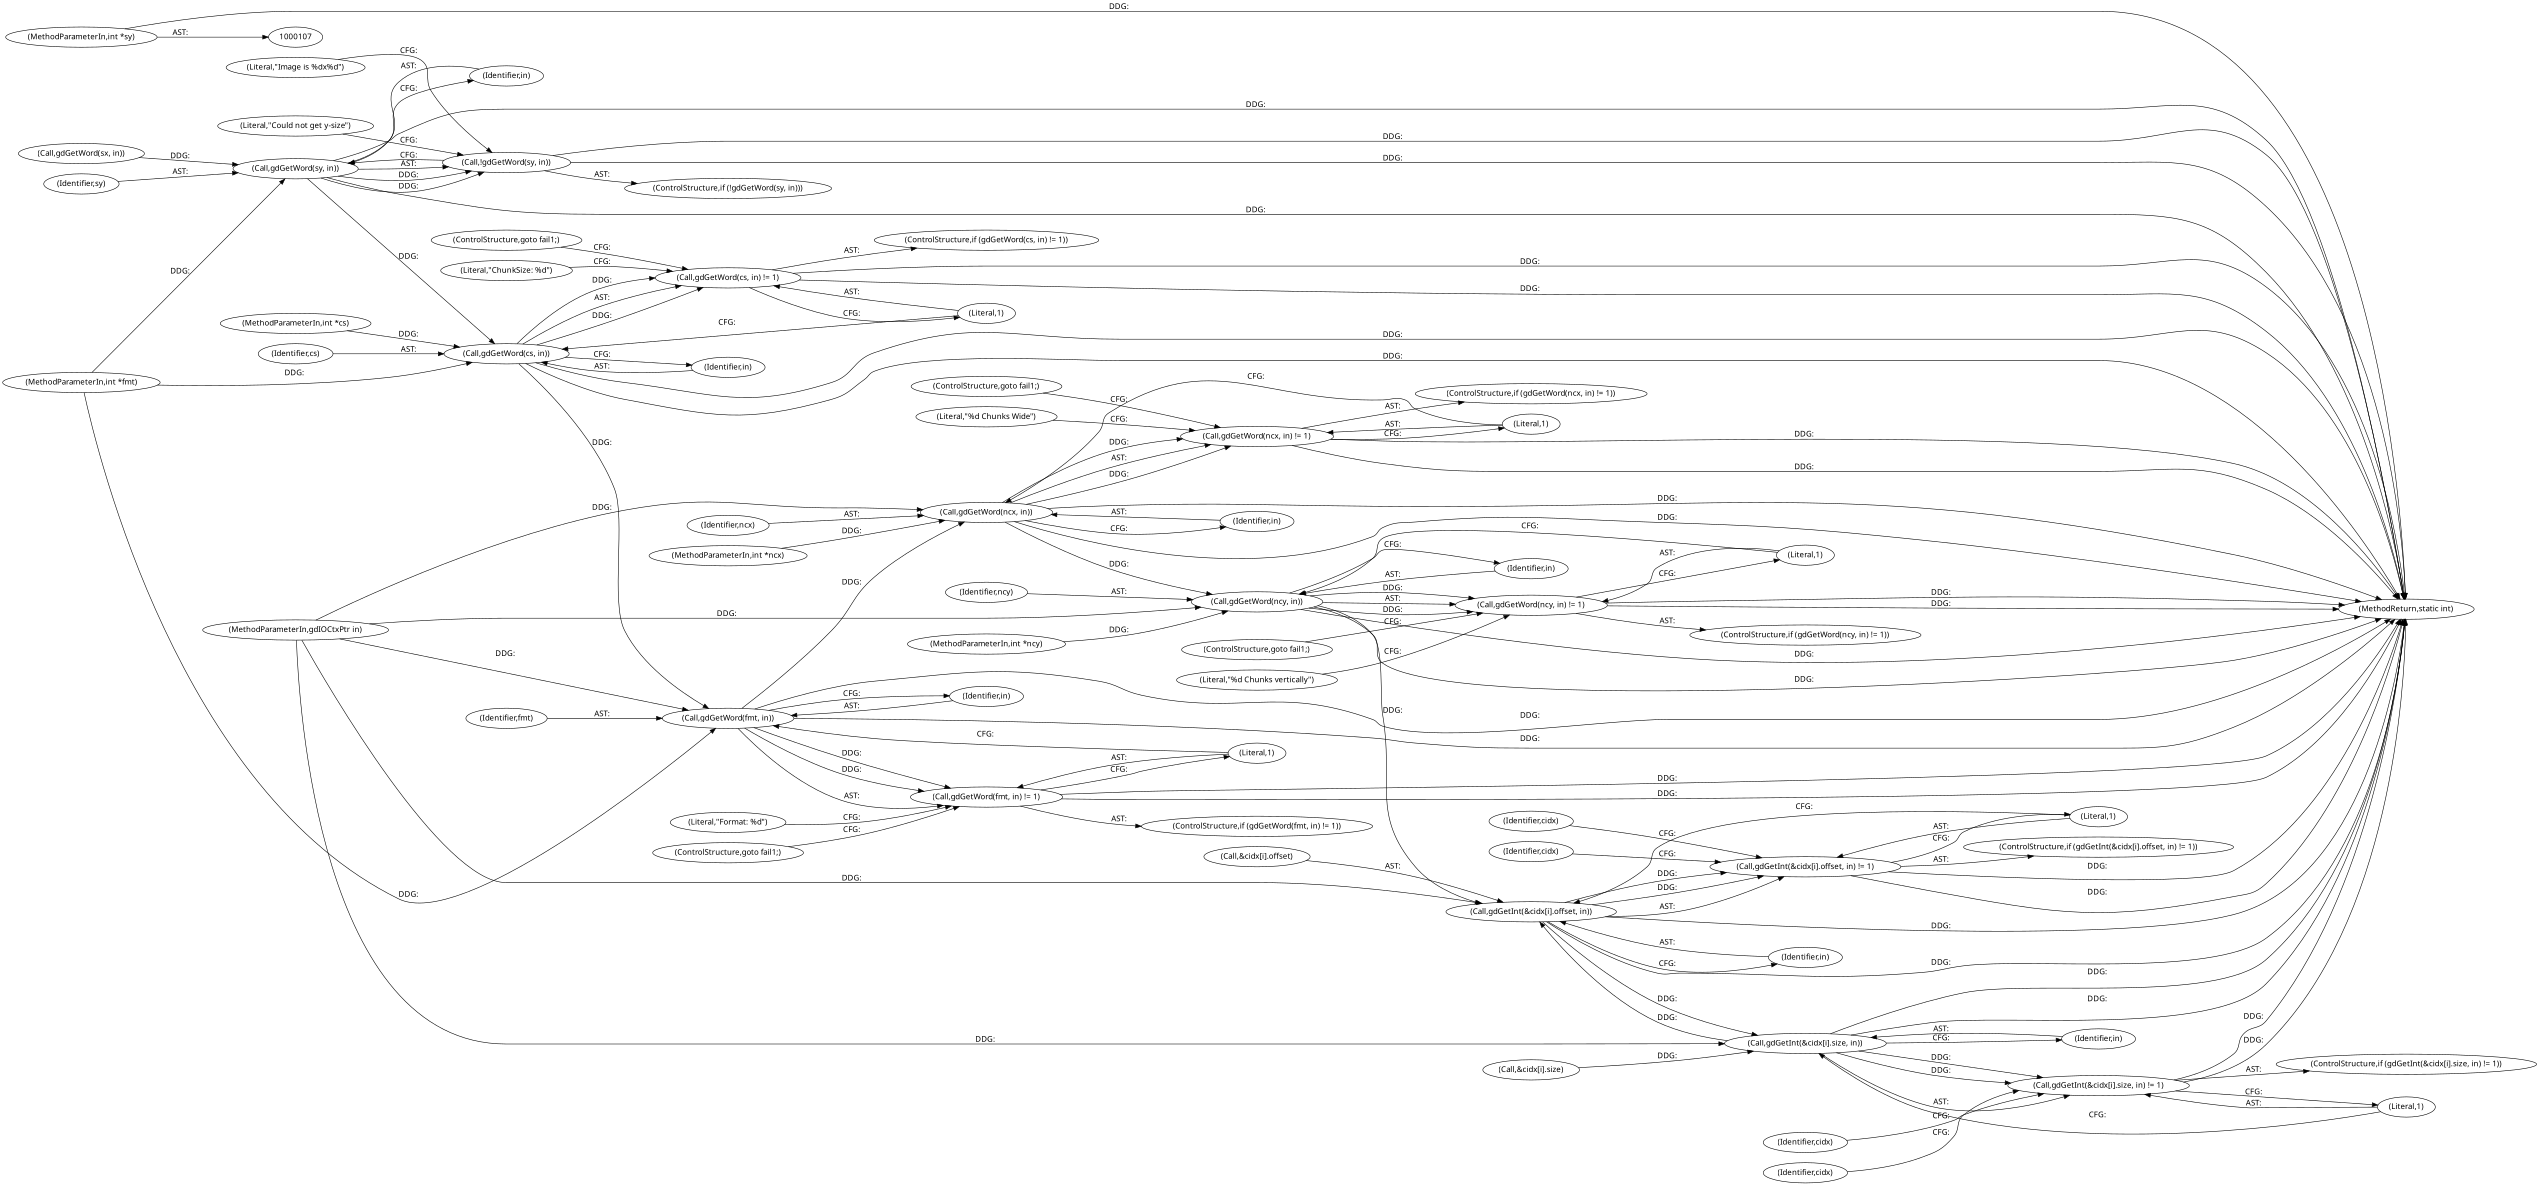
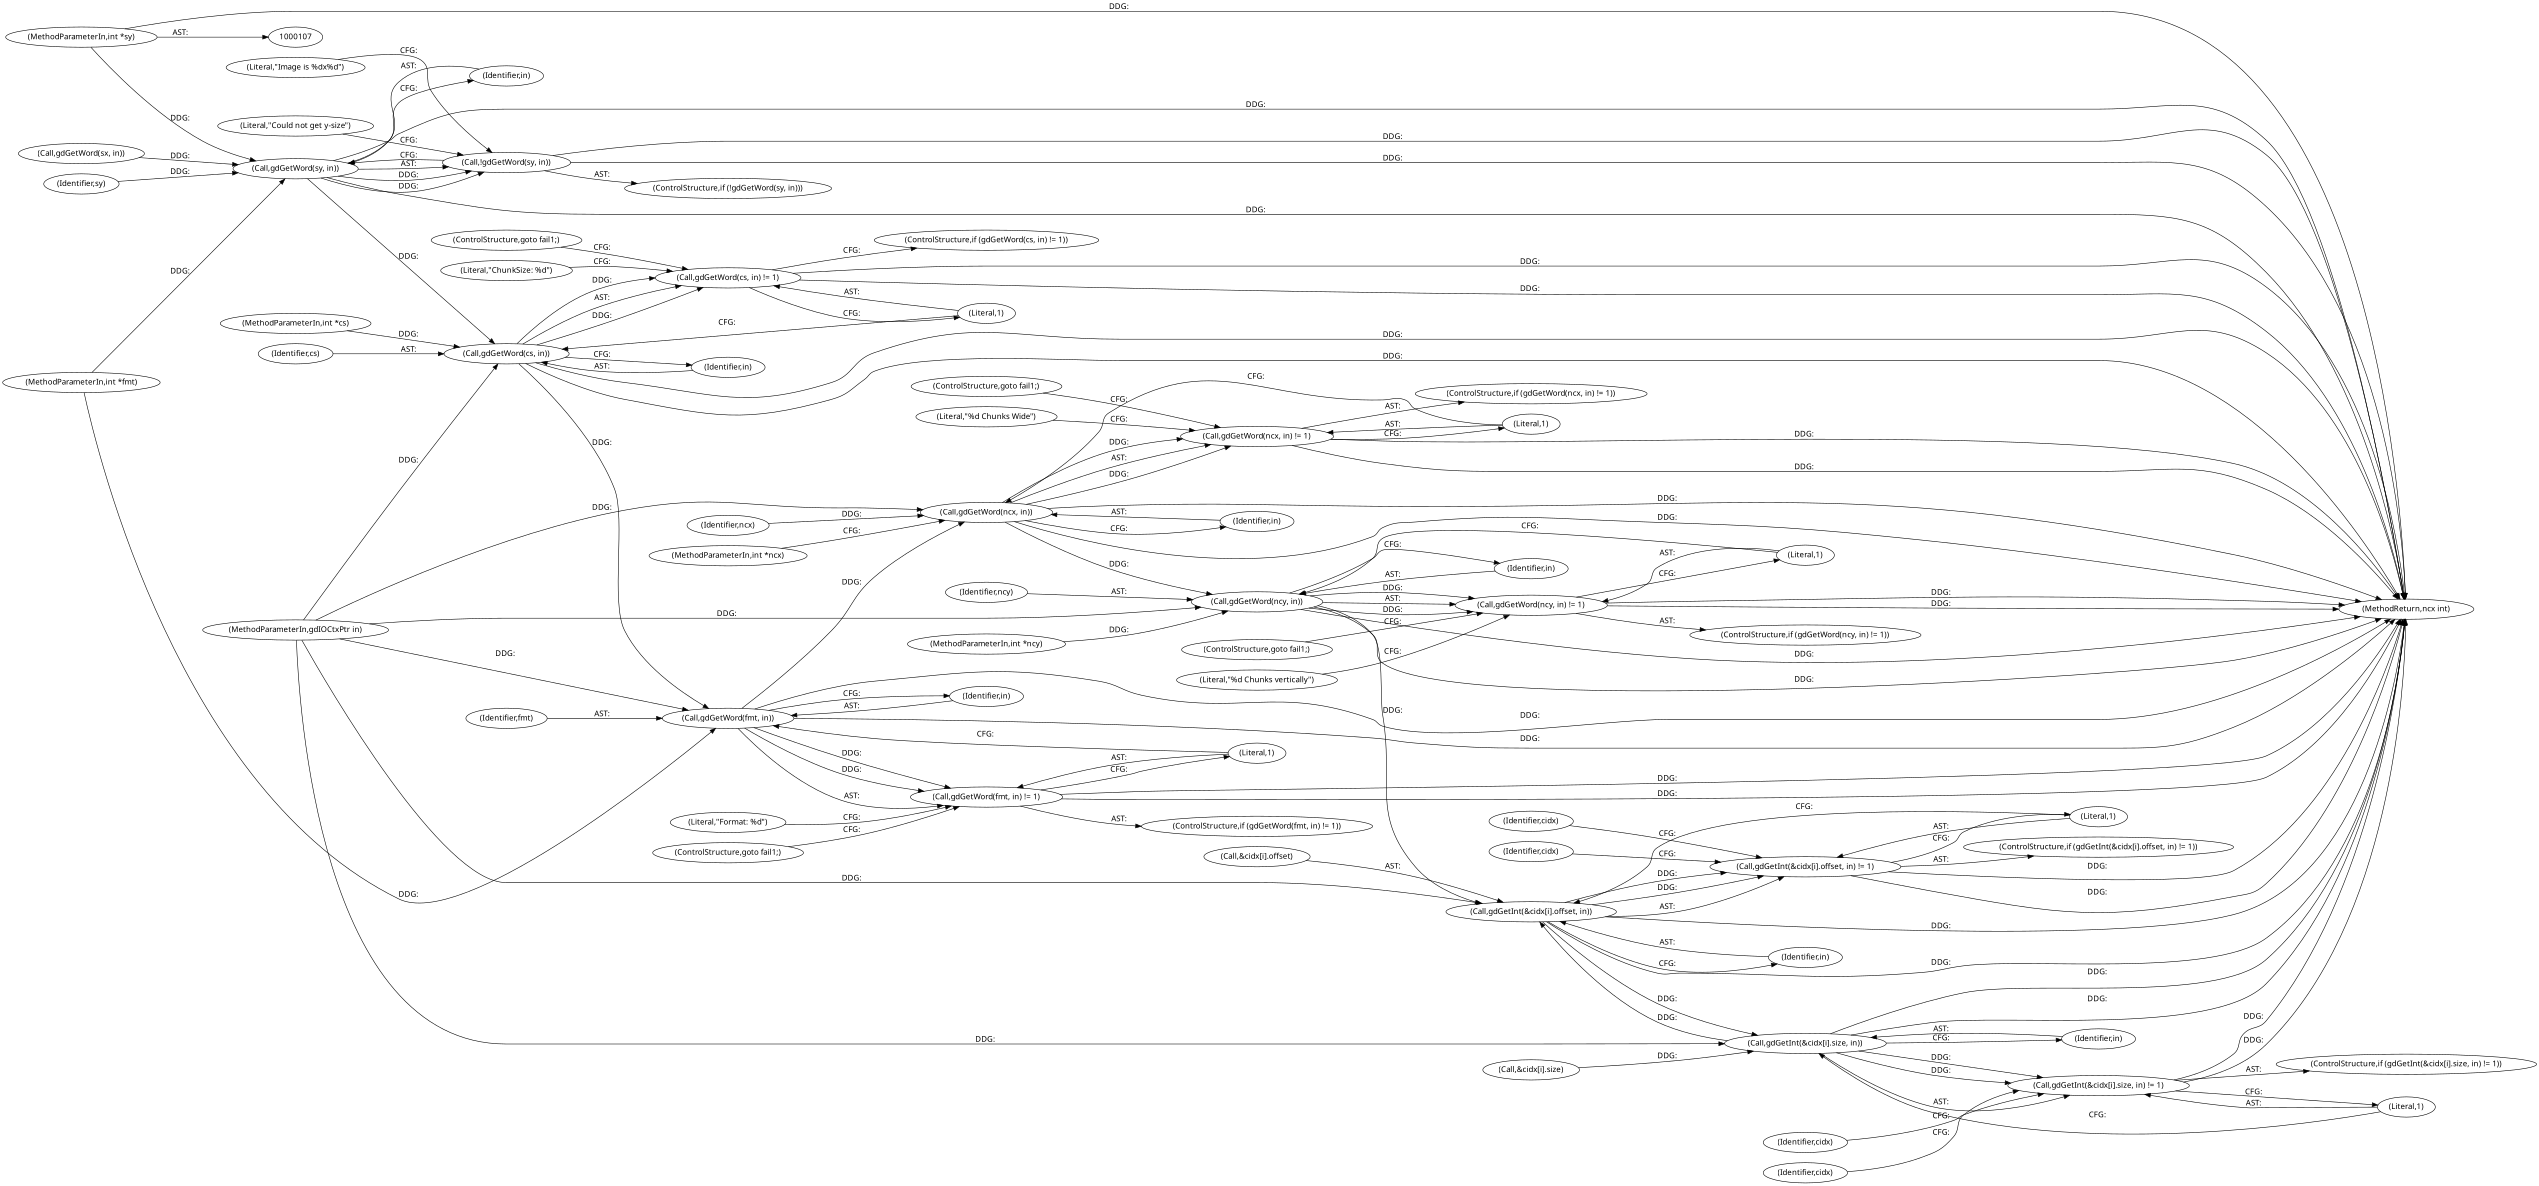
edge "(MethodParameterIn,int *sy)" -> "(Call,gdGetWord(sy, in))": added, label "DDG:"
edge "(Identifier,sy)" -> "(Call,gdGetWord(sy, in))": label "AST: " -> "DDG: "
edge "(Call,gdGetWord(cs, in) != 1)" -> "(ControlStructure,if (gdGetWord(cs, in) != 1))": label "AST: " -> "CFG: "
edge "(MethodParameterIn,int *fmt)" -> "(Call,gdGetWord(cs, in))": now "(MethodParameterIn,gdIOCtxPtr in)" -> "(Call,gdGetWord(cs, in))"
edge "(Identifier,ncx)" -> "(Call,gdGetWord(ncx, in))": label "AST: " -> "DDG: "
edge "(MethodParameterIn,int *ncx)" -> "(Call,gdGetWord(ncx, in))": label "DDG: " -> "CFG: "
node "(MethodReturn,static int)": label "(MethodReturn,static int)" -> "(MethodReturn,ncx int)"
